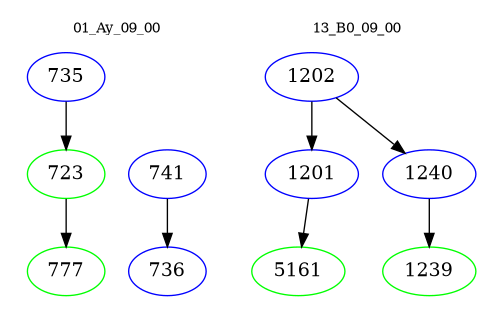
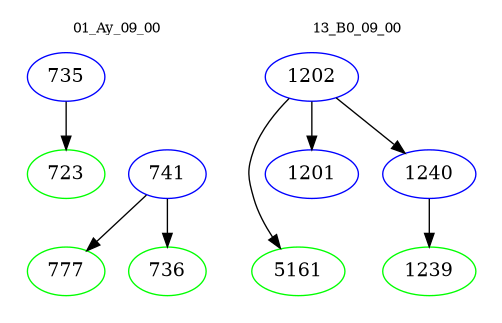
edge "723" -> "777": now "741" -> "777"
edge "1201" -> "5161": now "1202" -> "5161"
node "736": color blue -> green
